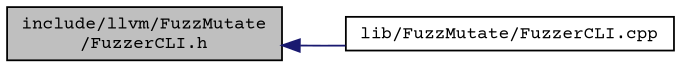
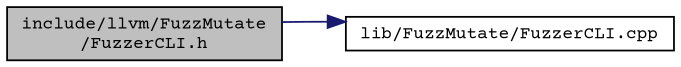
edge "lib/FuzzMutate/FuzzerCLI.cpp" -> "include/llvm/FuzzMutate /FuzzerCLI.h": reversed
